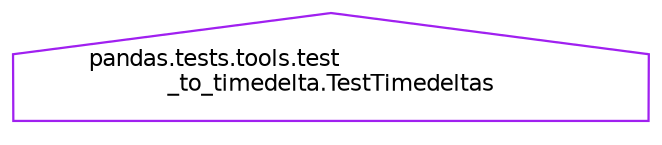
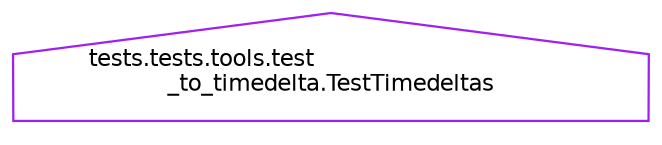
node "pandas.tests.tools.test _to_timedelta.TestTimedeltas": label "pandas.tests.tools.test _to_timedelta.TestTimedeltas" -> "tests.tests.tools.test _to_timedelta.TestTimedeltas"
